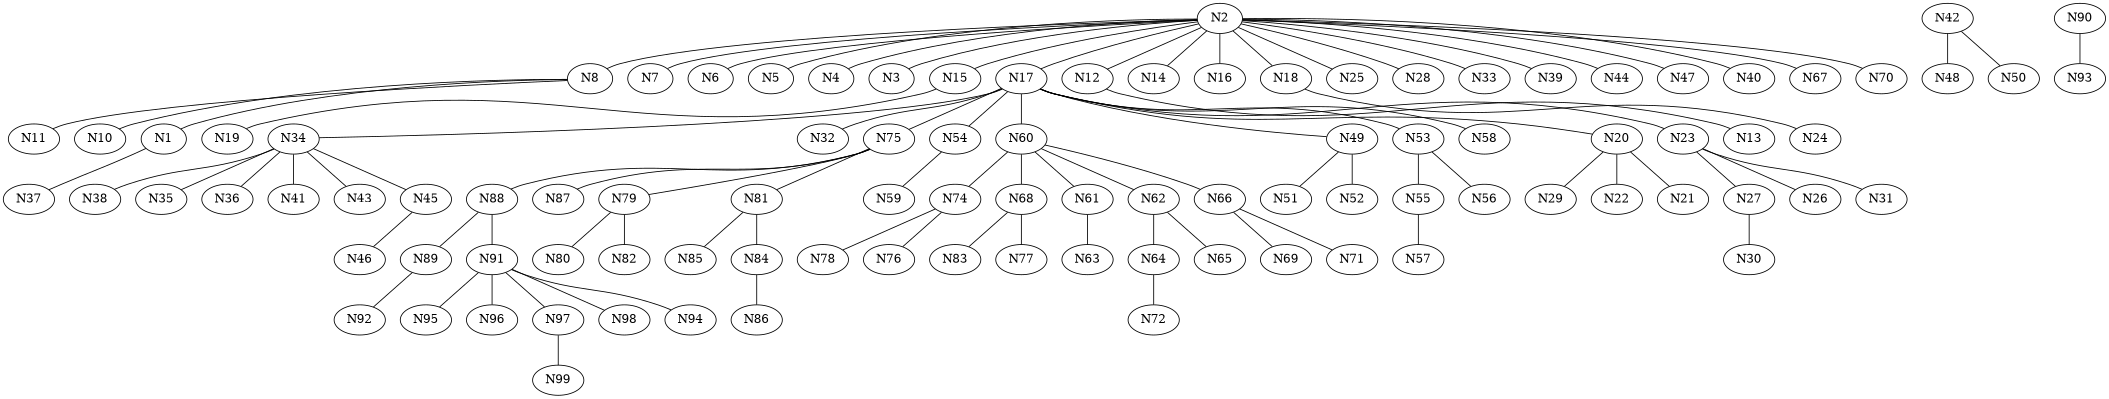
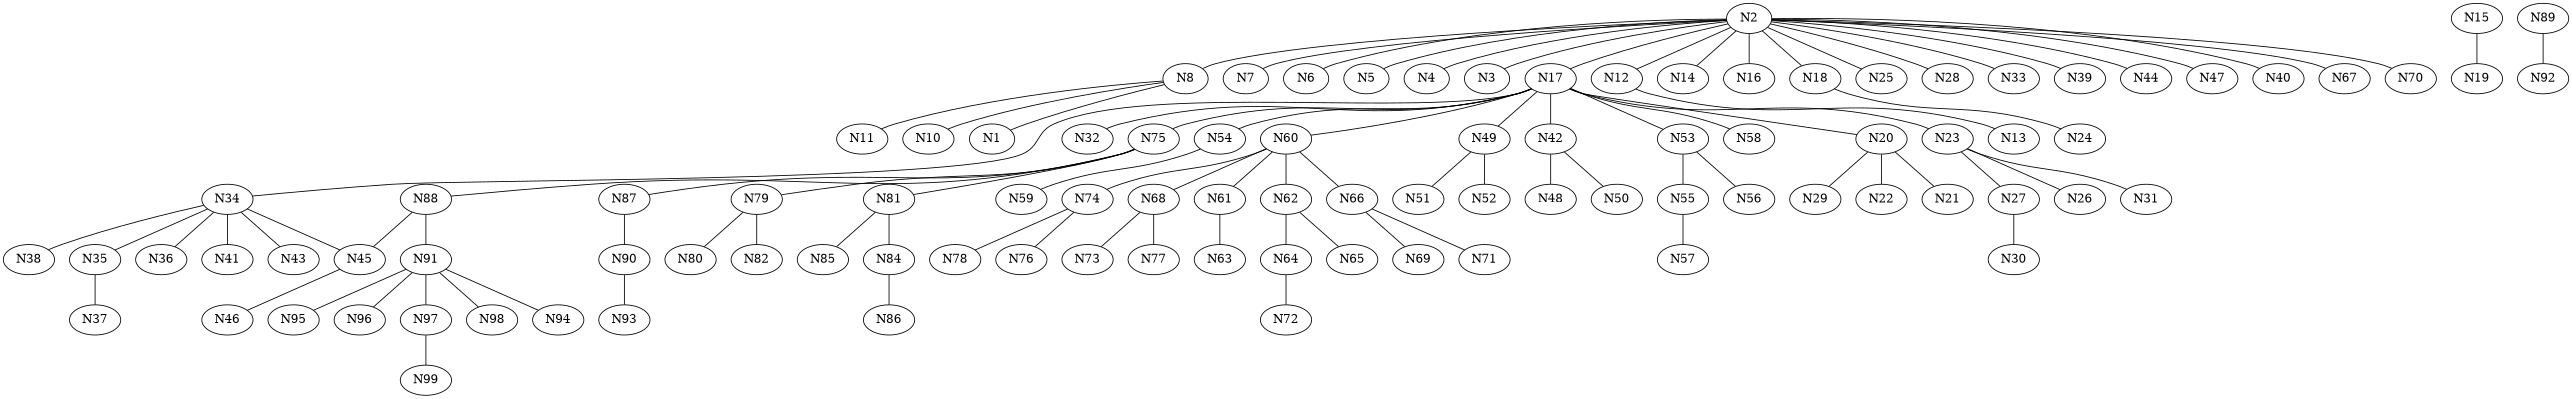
edge "N2" -- "N15": removed
edge "N17" -- "N42": added
edge "N1" -- "N37": now "N35" -- "N37"
edge "N88" -- "N89": now "N88" -- "N45"
edge "N87" -- "N90": added
node "N83": label "N83" -> "N73"
